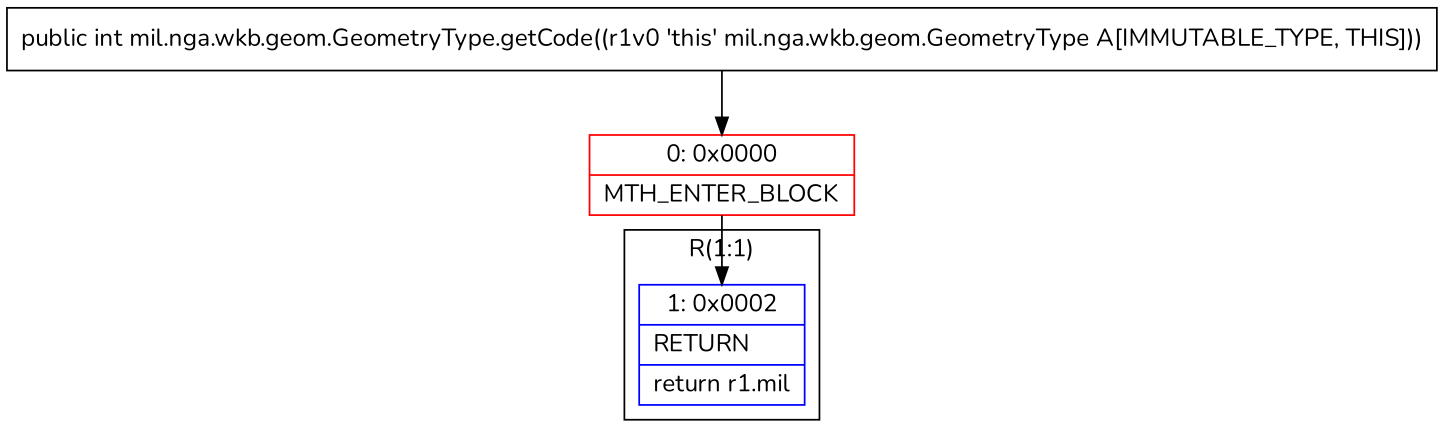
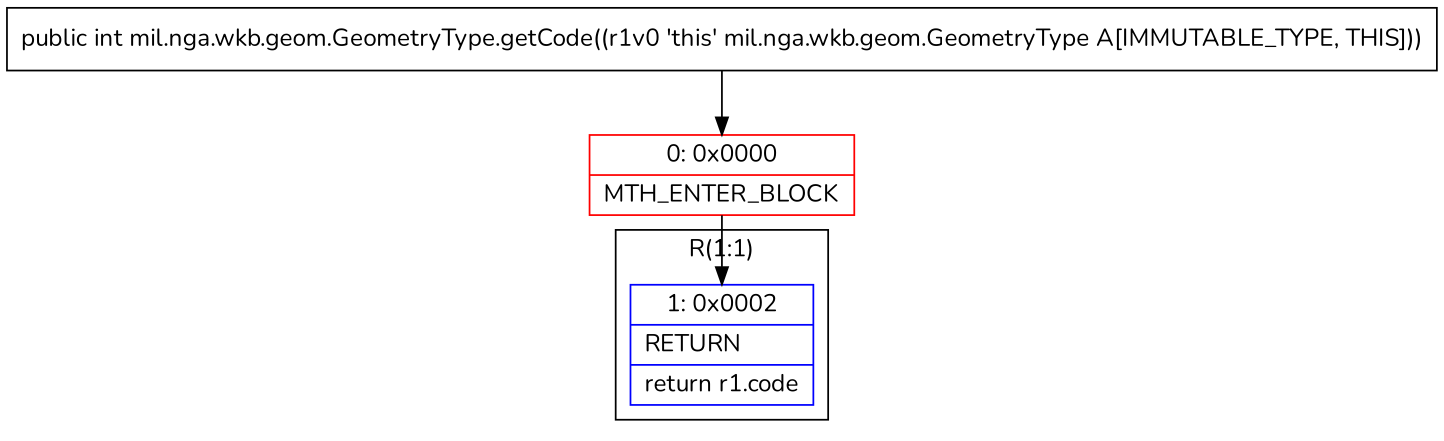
node "1: 0x0002": text "return r1.mil" -> "return r1.code"
